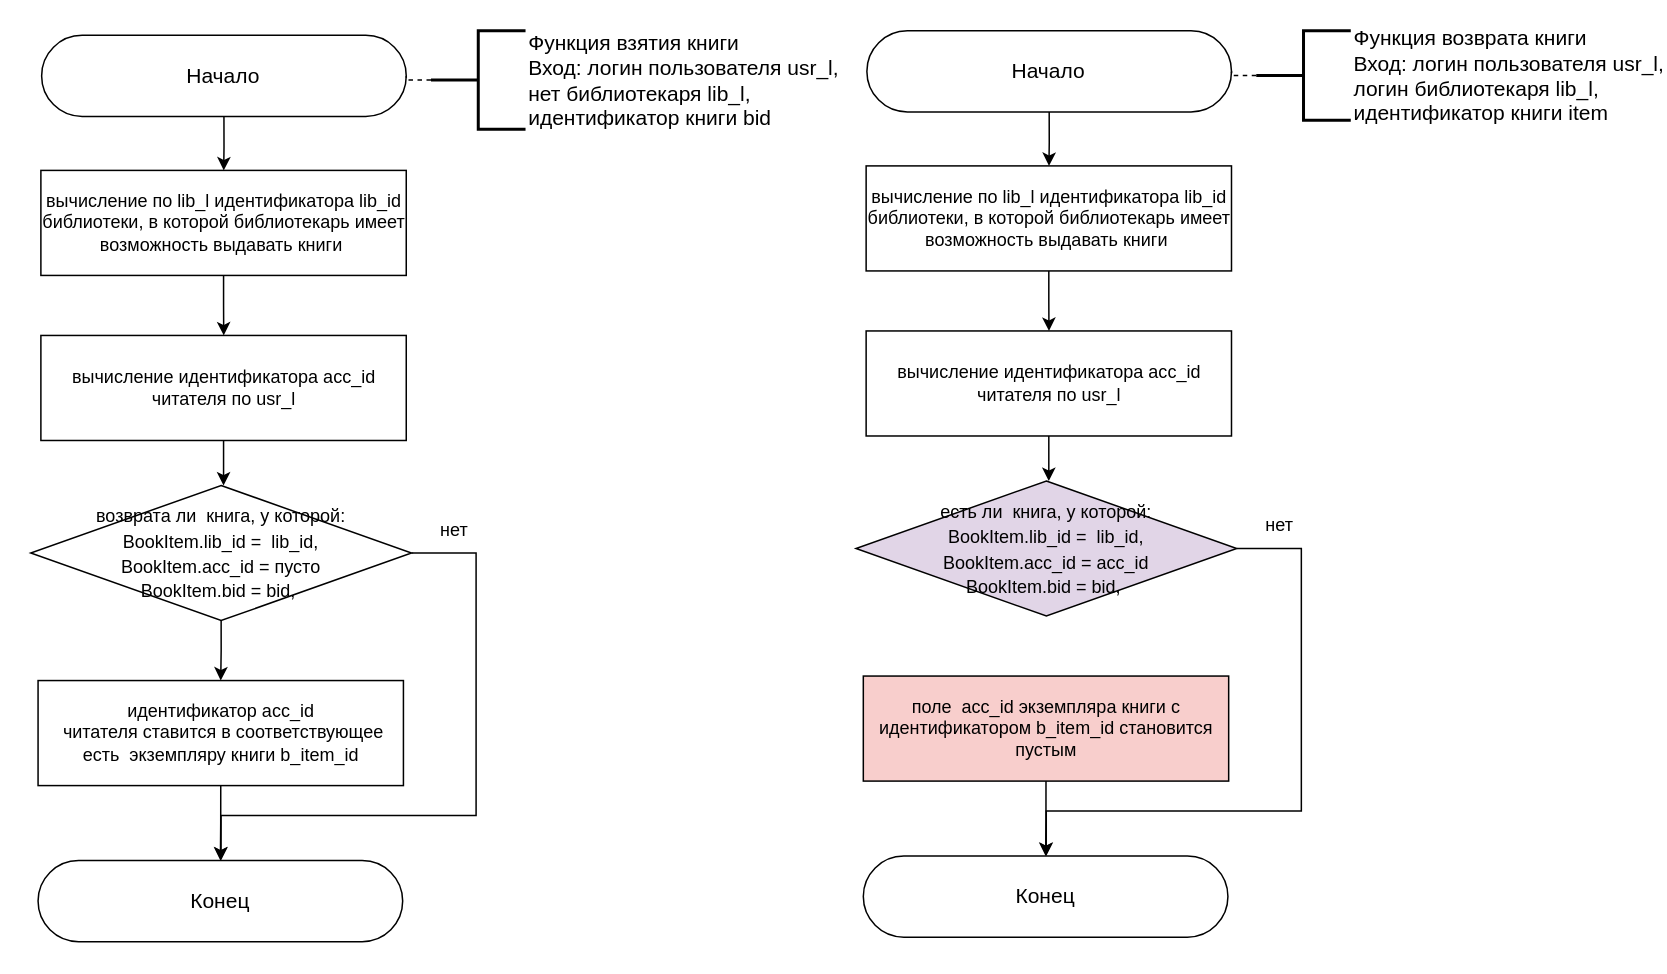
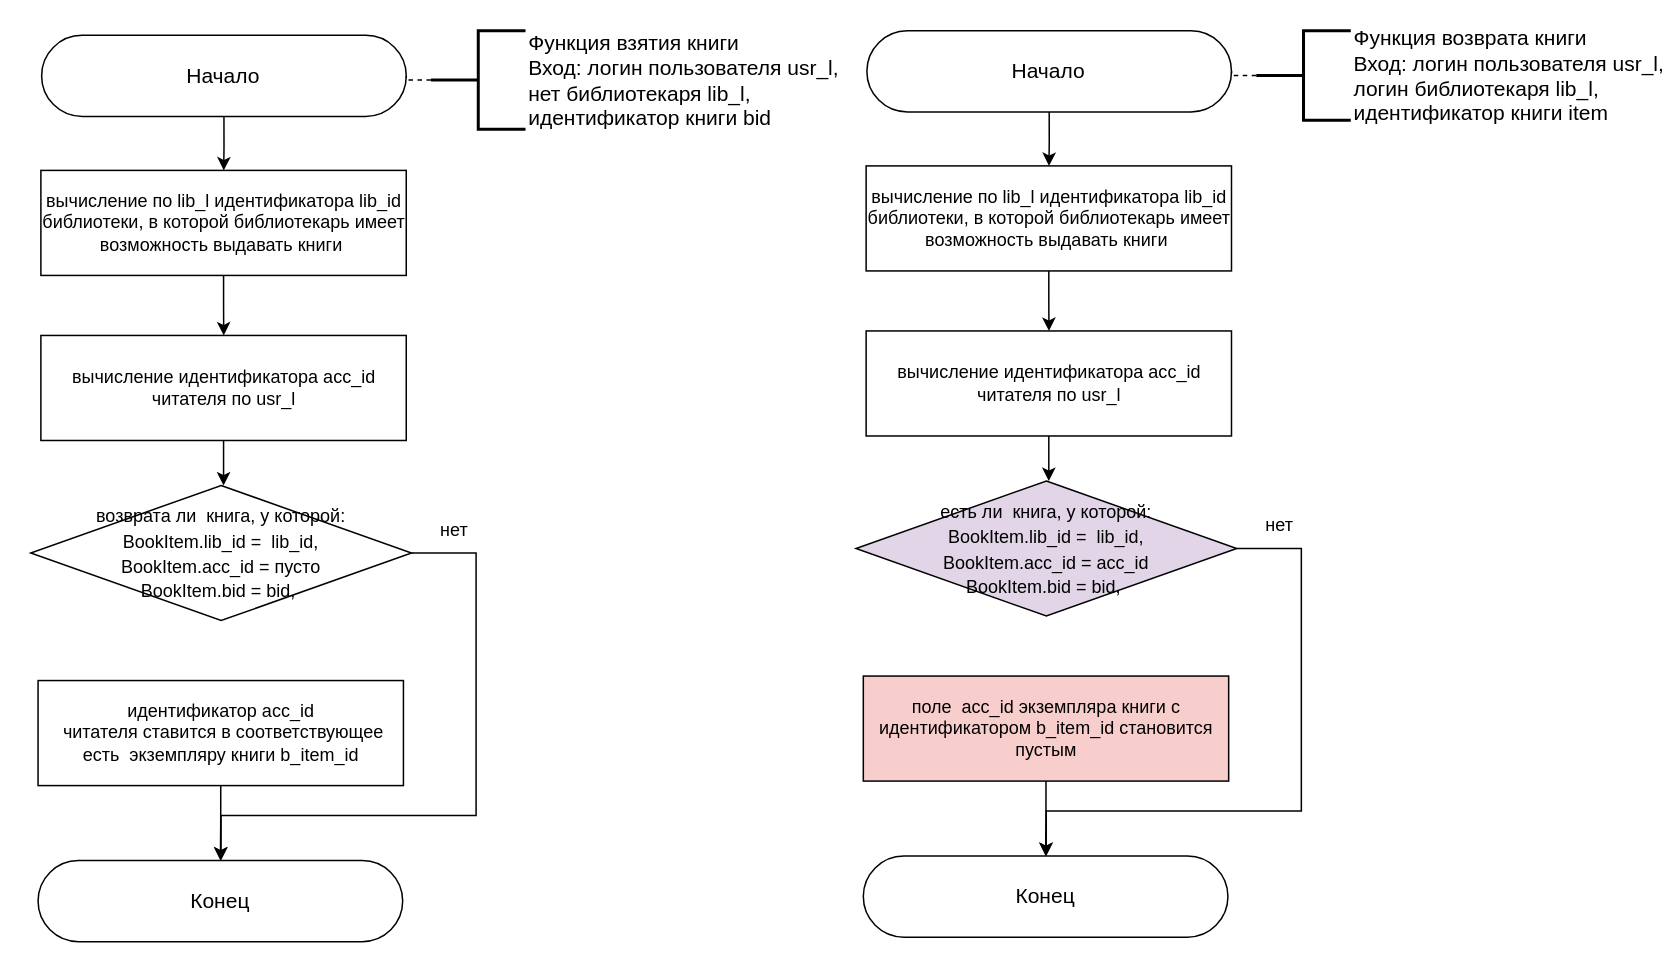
edge "возврата ли книга, у которой: BookItem.lib_id = lib_id, BookItem.acc_id = пусто BookItem.bid = bid," -> "идентификатор acc_id читателя ставится в соответствующее есть экземпляру книги b_item_id": removed
